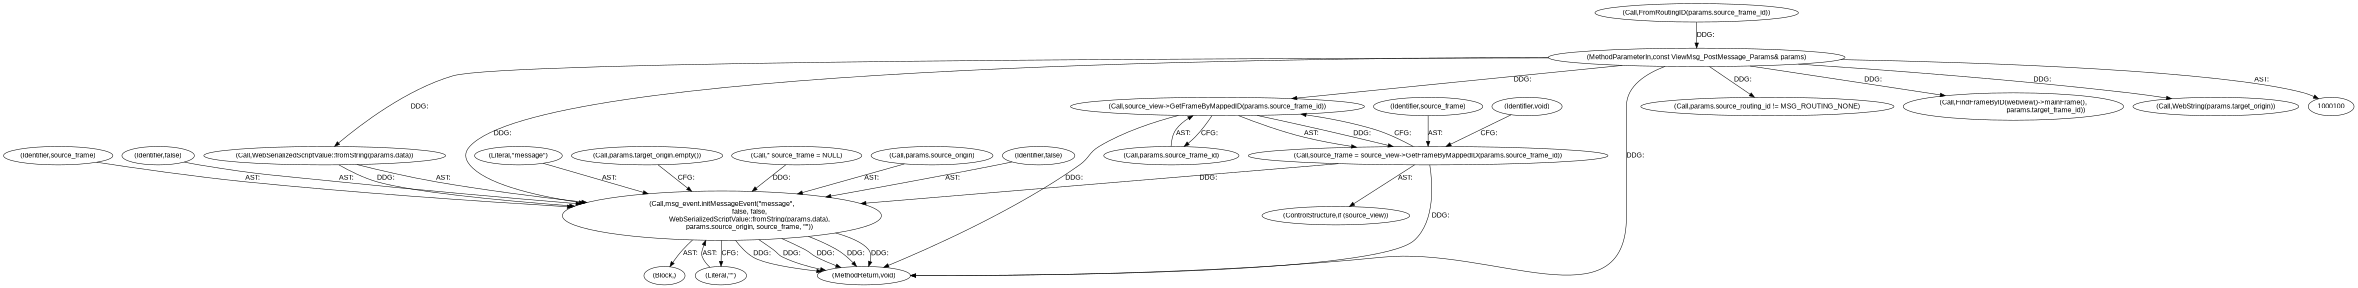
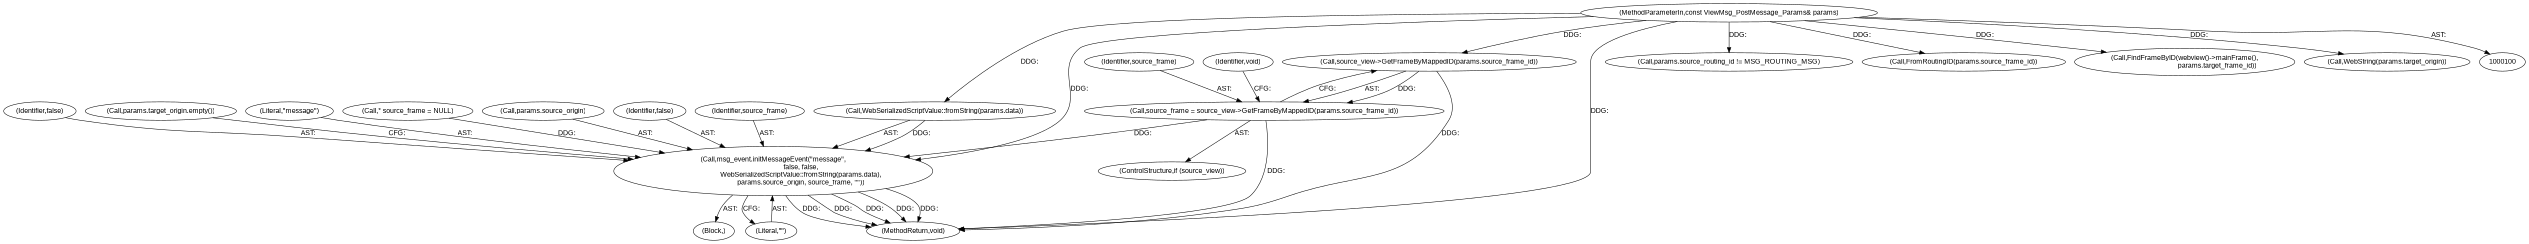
edge "(Call,FromRoutingID(params.source_frame_id))" -> "(MethodParameterIn,const ViewMsg_PostMessage_Params& params)": reversed
node "(Call,params.source_routing_id != MSG_ROUTING_NONE)": label "(Call,params.source_routing_id != MSG_ROUTING_NONE)" -> "(Call,params.source_routing_id != MSG_ROUTING_MSG)"
node "(Call,params.source_frame_id)": removed
